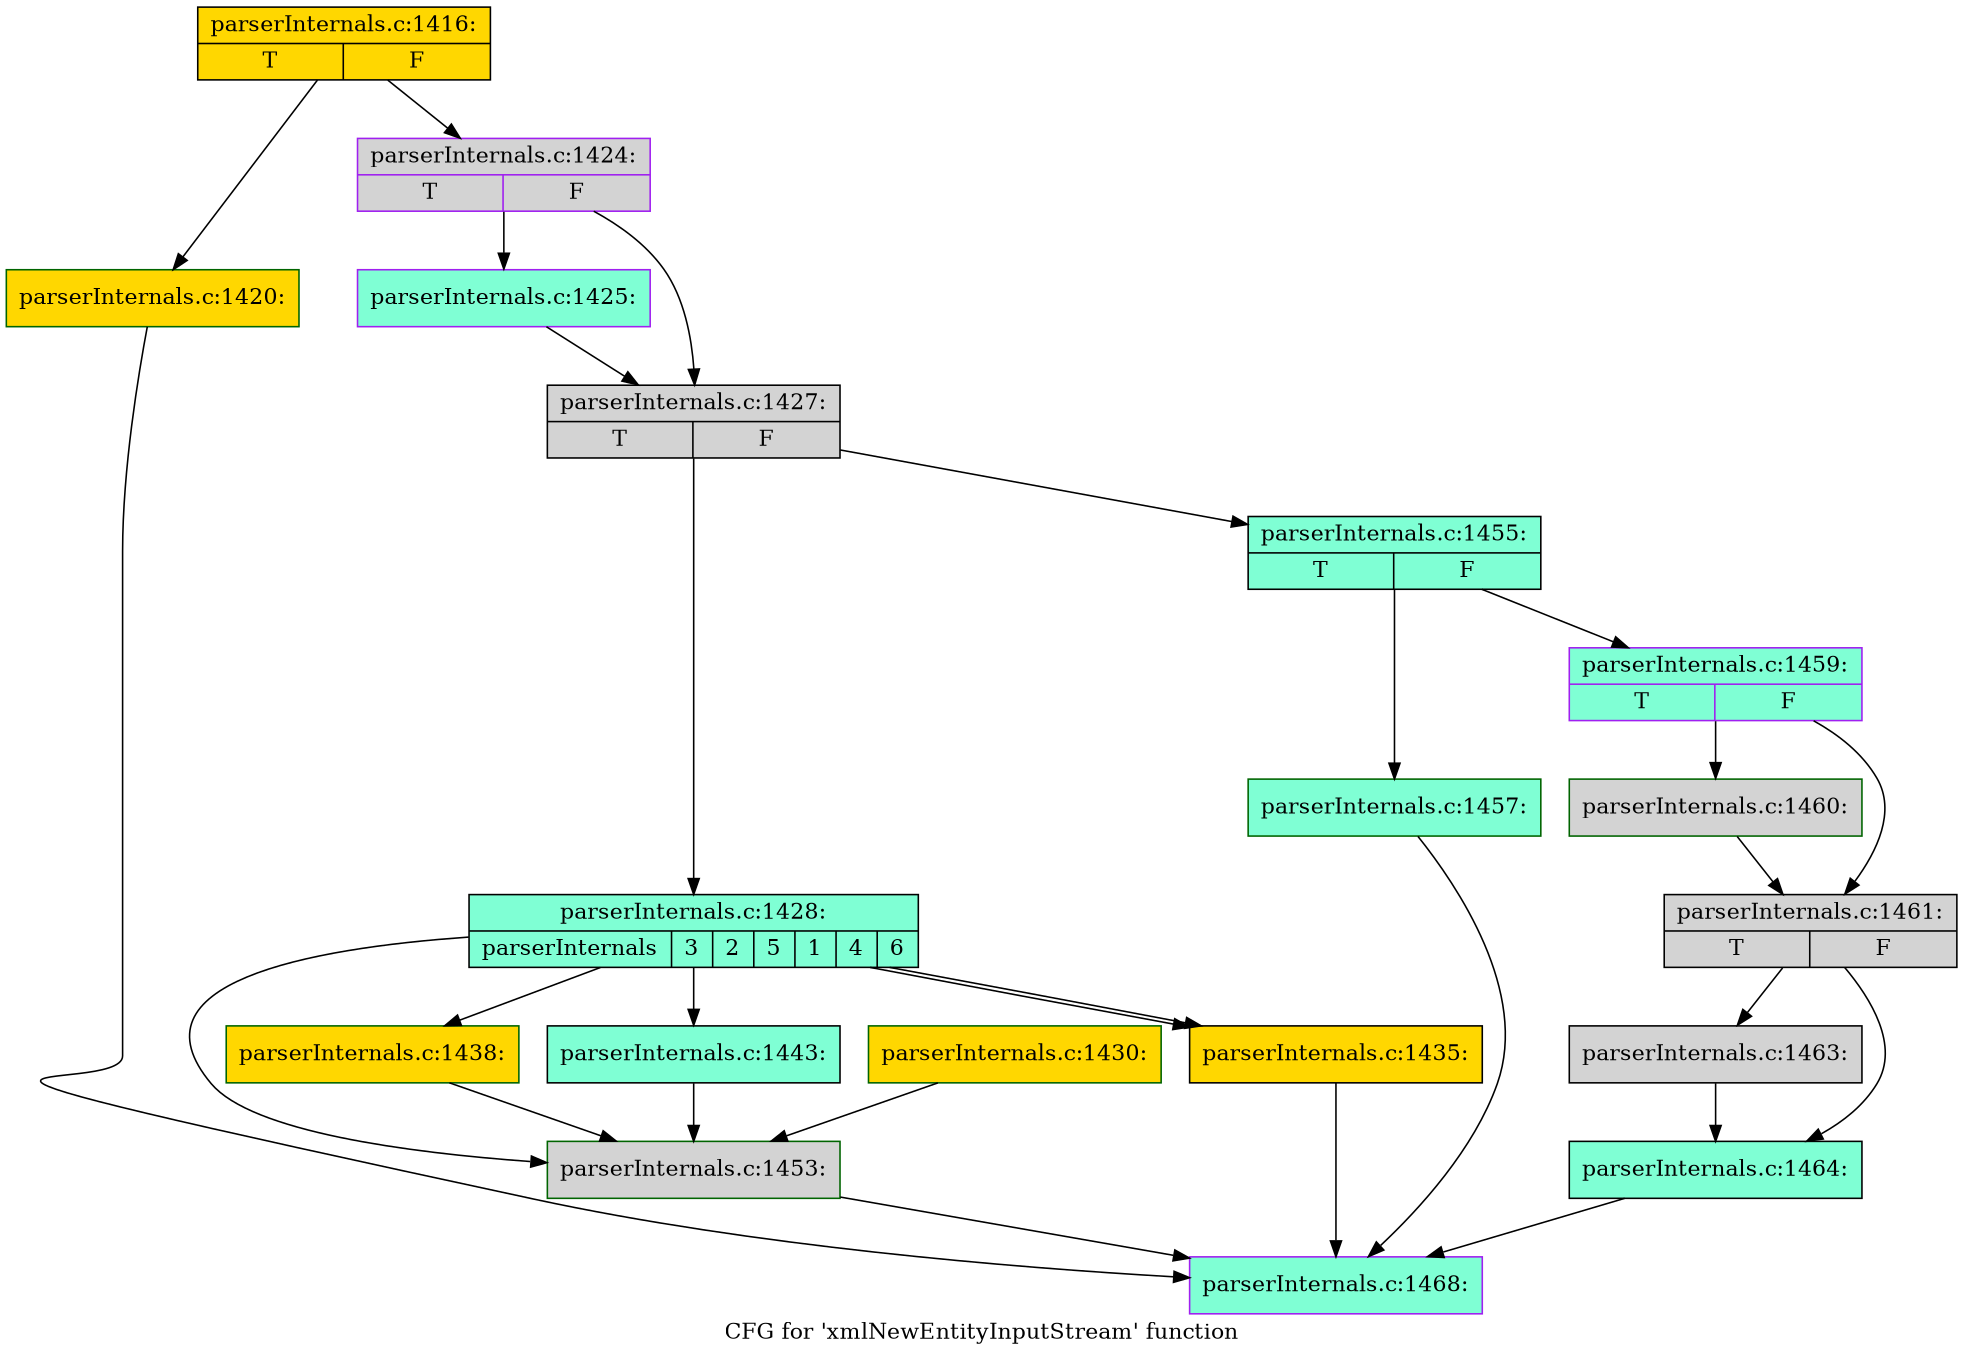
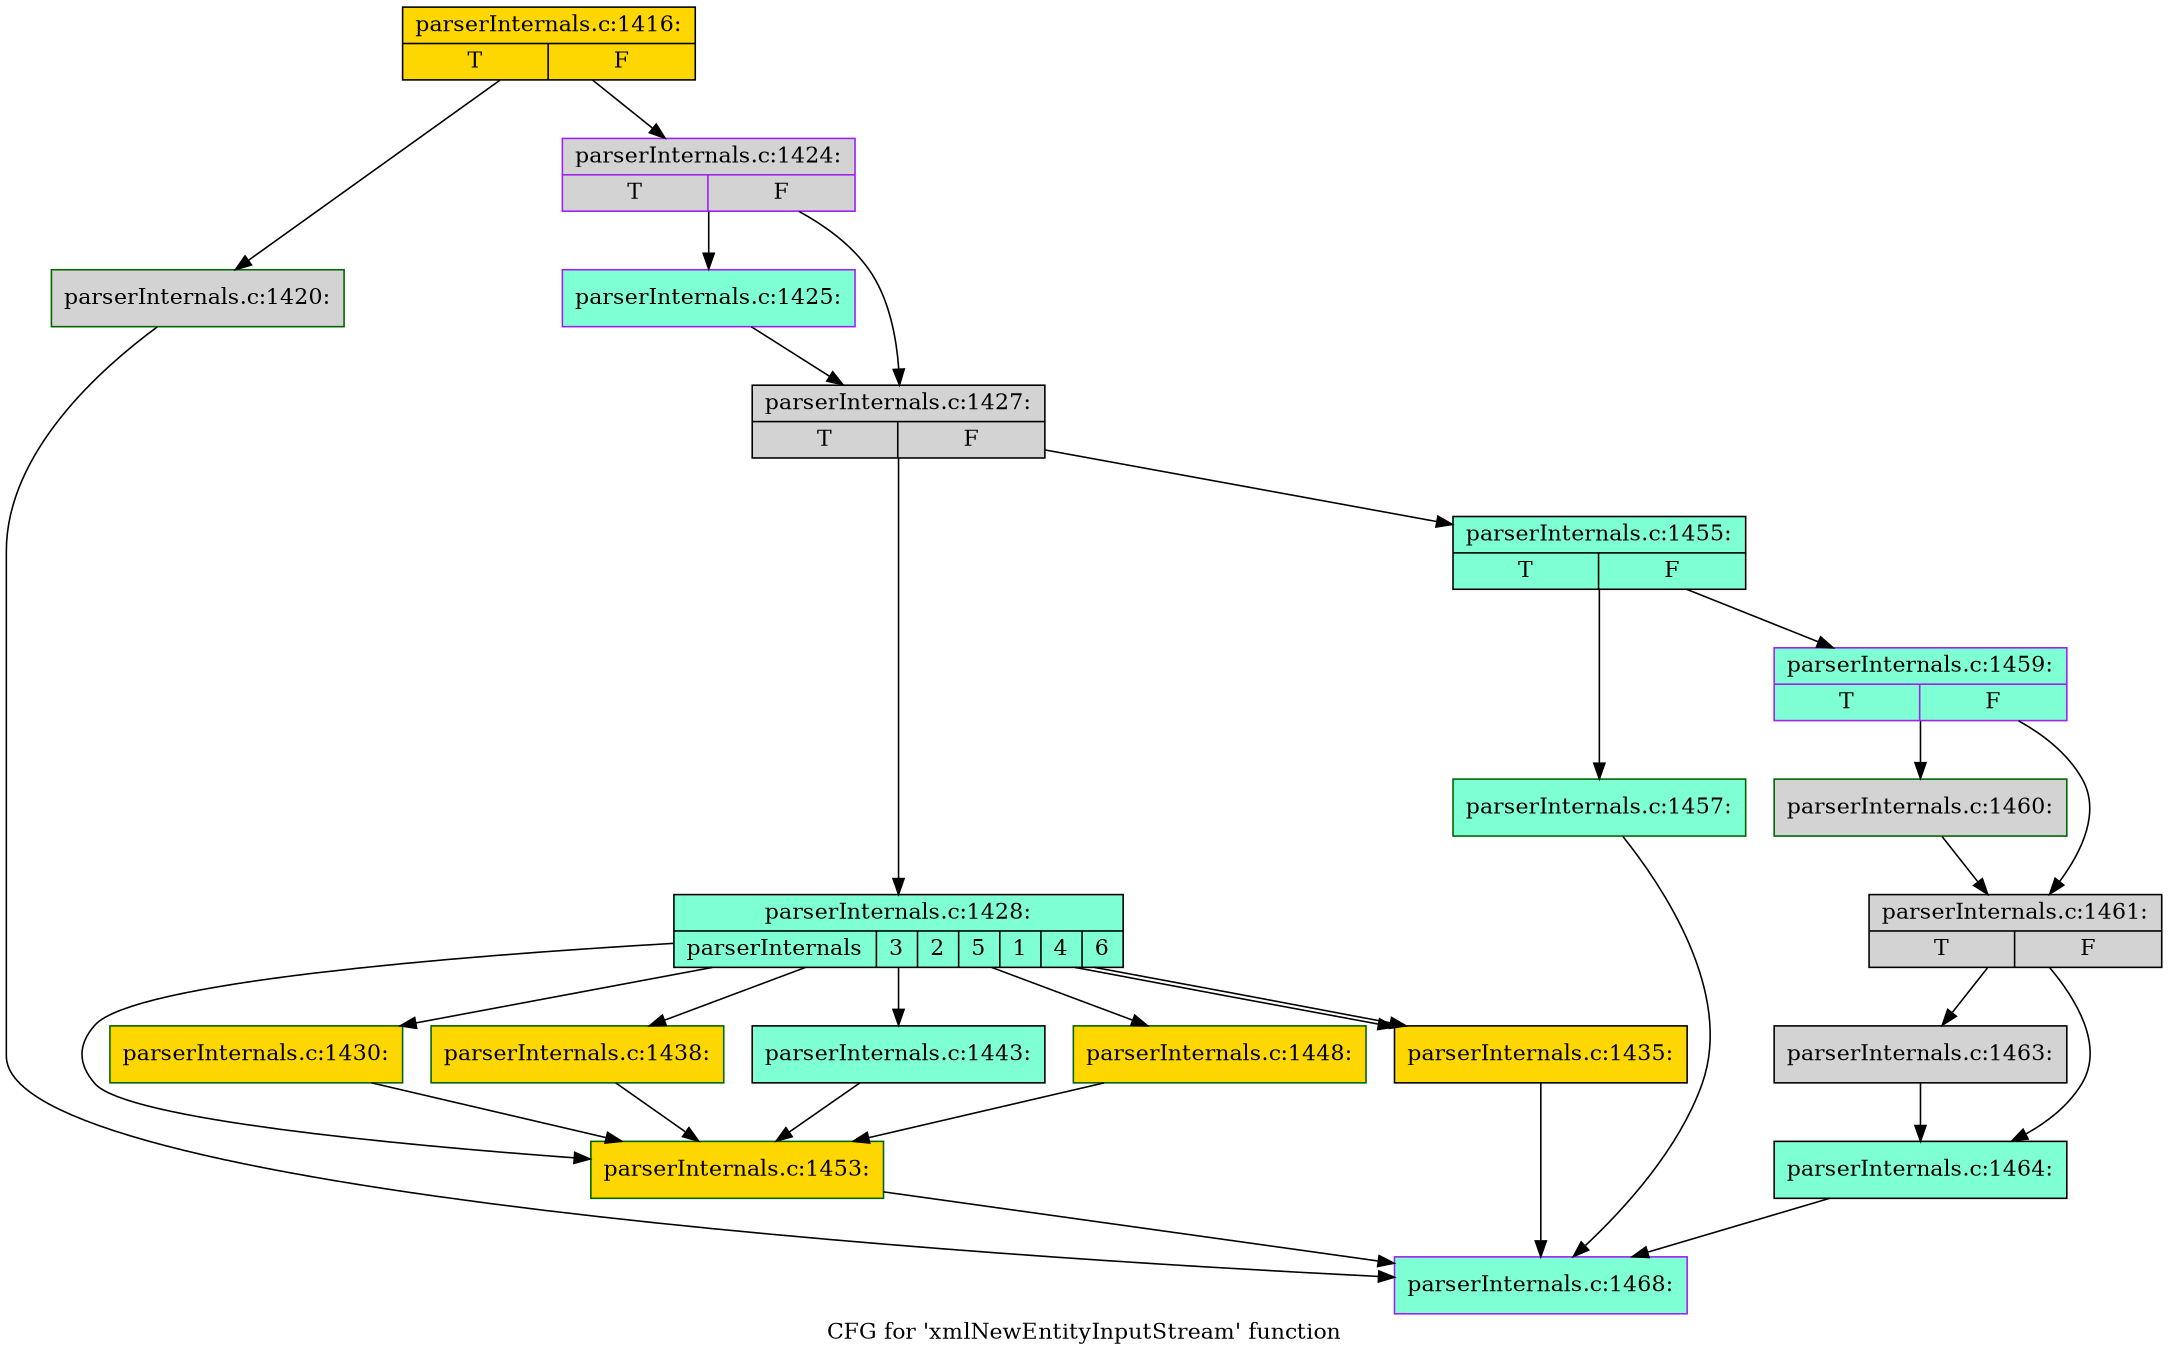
node "parserInternals.c:1420:": fillcolor gold -> lightgrey
edge "parserInternals.c:1428:" -> "parserInternals.c:1430:": added
node "parserInternals.c:1448:": added
node "parserInternals.c:1453:": fillcolor lightgrey -> gold
